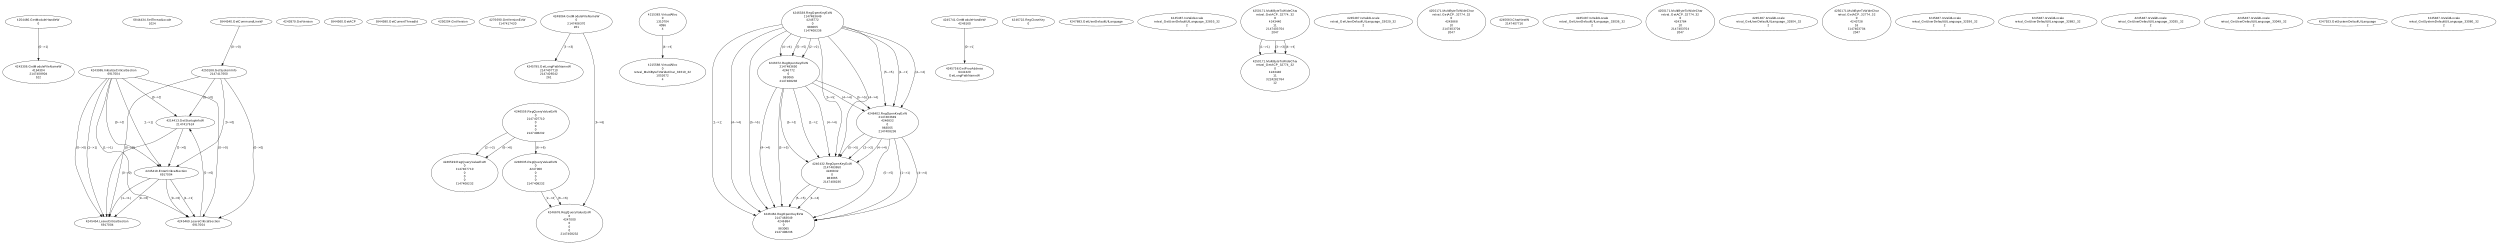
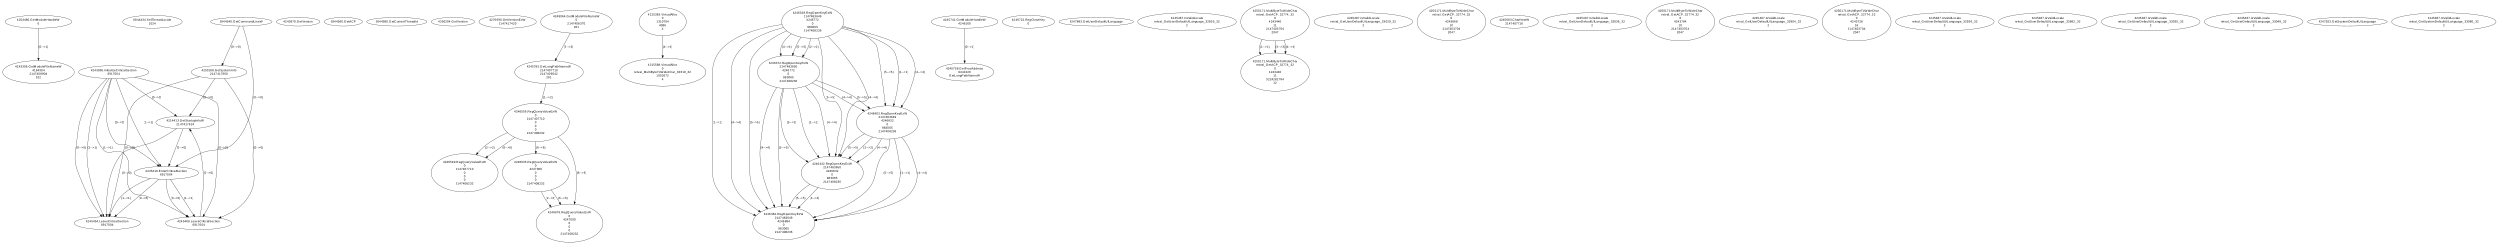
edge "4245785.GetLongPathNameW 2147407710 2147406542 261" -> "4246556.RegQueryValueExW 0 2147407710 0 0 0 2147408232": added, label "(1-->2)"
edge "4248064.GetModuleFileNameW 0 2147408370 261" -> "4246676.RegQueryValueExW 0 4247000 0 0 0 2147408232": now "4246556.RegQueryValueExW 0 2147407710 0 0 0 2147408232" -> "4246676.RegQueryValueExW 0 4247000 0 0 0 2147408232"
edge "4250188.GetSystemInfo 2147417660" -> "4245418.EnterCriticalSection 6917004": now "6844540.GetCommandLineW" -> "4245418.EnterCriticalSection 6917004"
